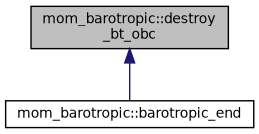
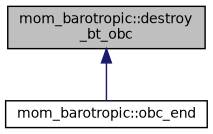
node "mom_barotropic::barotropic_end": label "mom_barotropic::barotropic_end" -> "mom_barotropic::obc_end"
